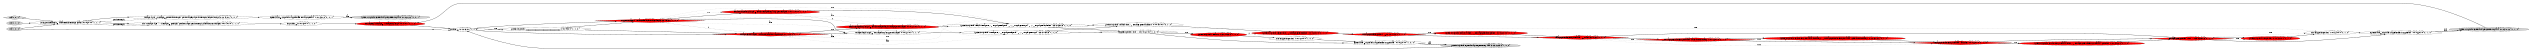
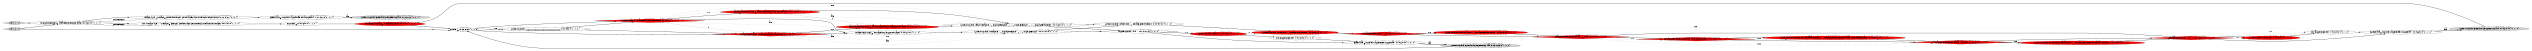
node "run['0', '0', '1']": removed
node "run['0', '1', '0']": shape ellipse -> diamond
node "run['1', '0', '0']": shape ellipse -> diamond
